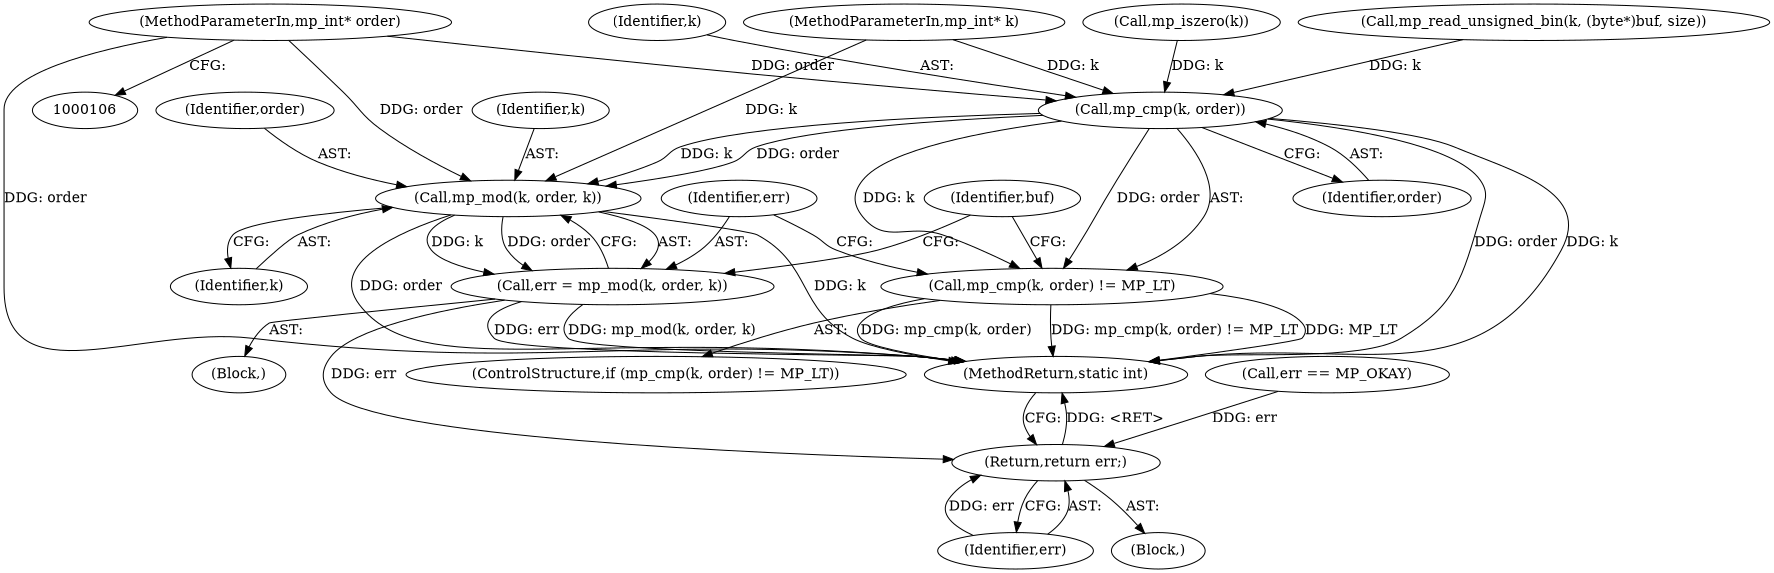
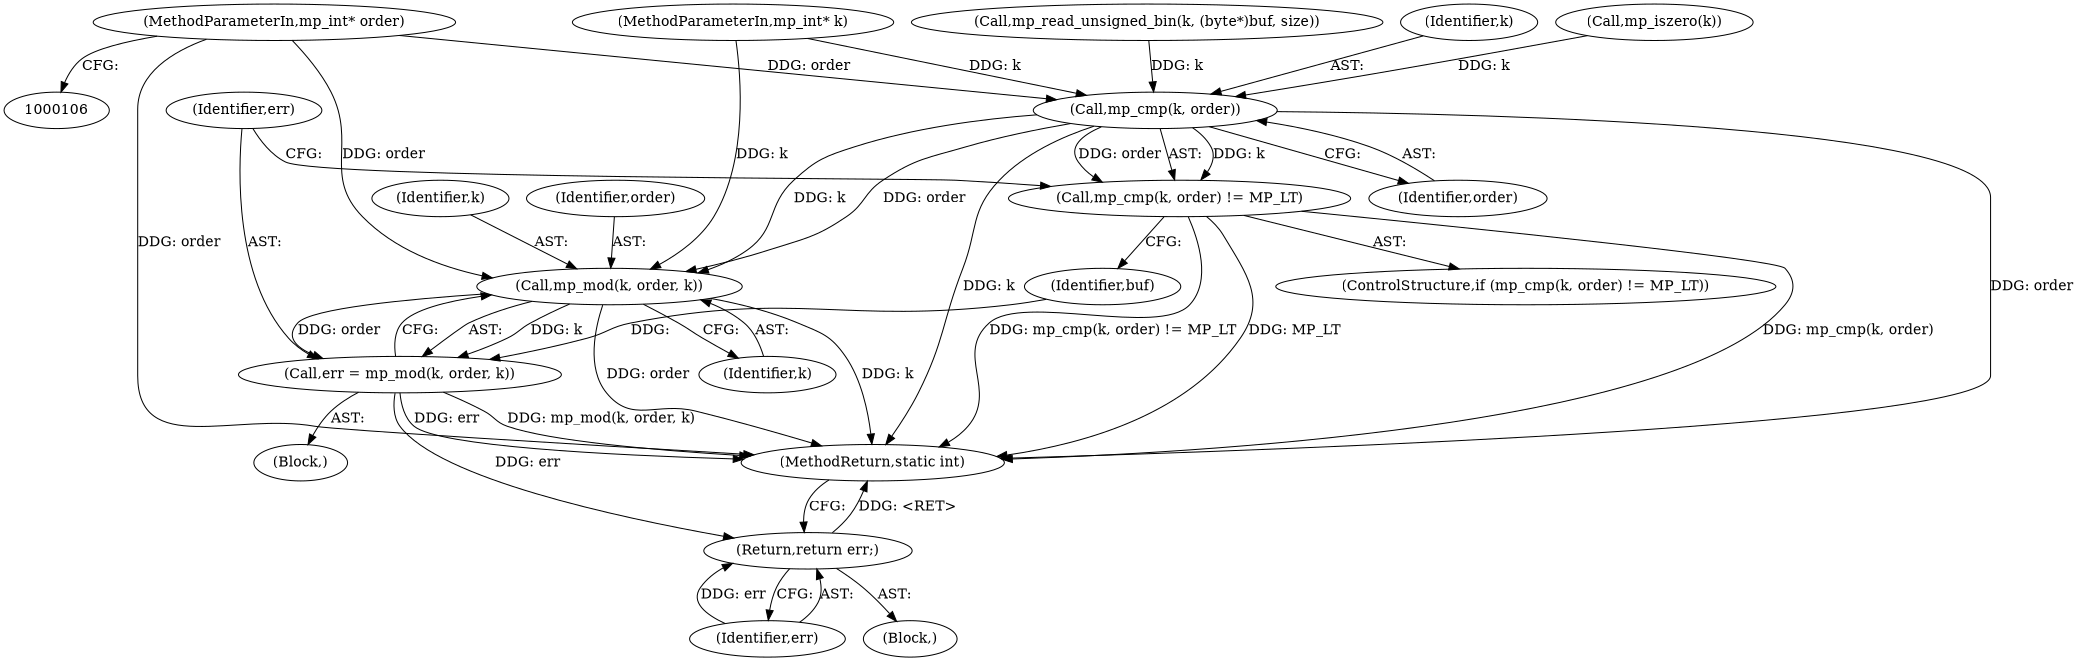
edge "(Identifier,buf)" -> "(Call,mp_cmp(k, order) != MP_LT)": reversed
edge "(Identifier,buf)" -> "(Call,err = mp_mod(k, order, k))": label "CFG: " -> "DDG: "
node "(Call,err == MP_OKAY)": removed
